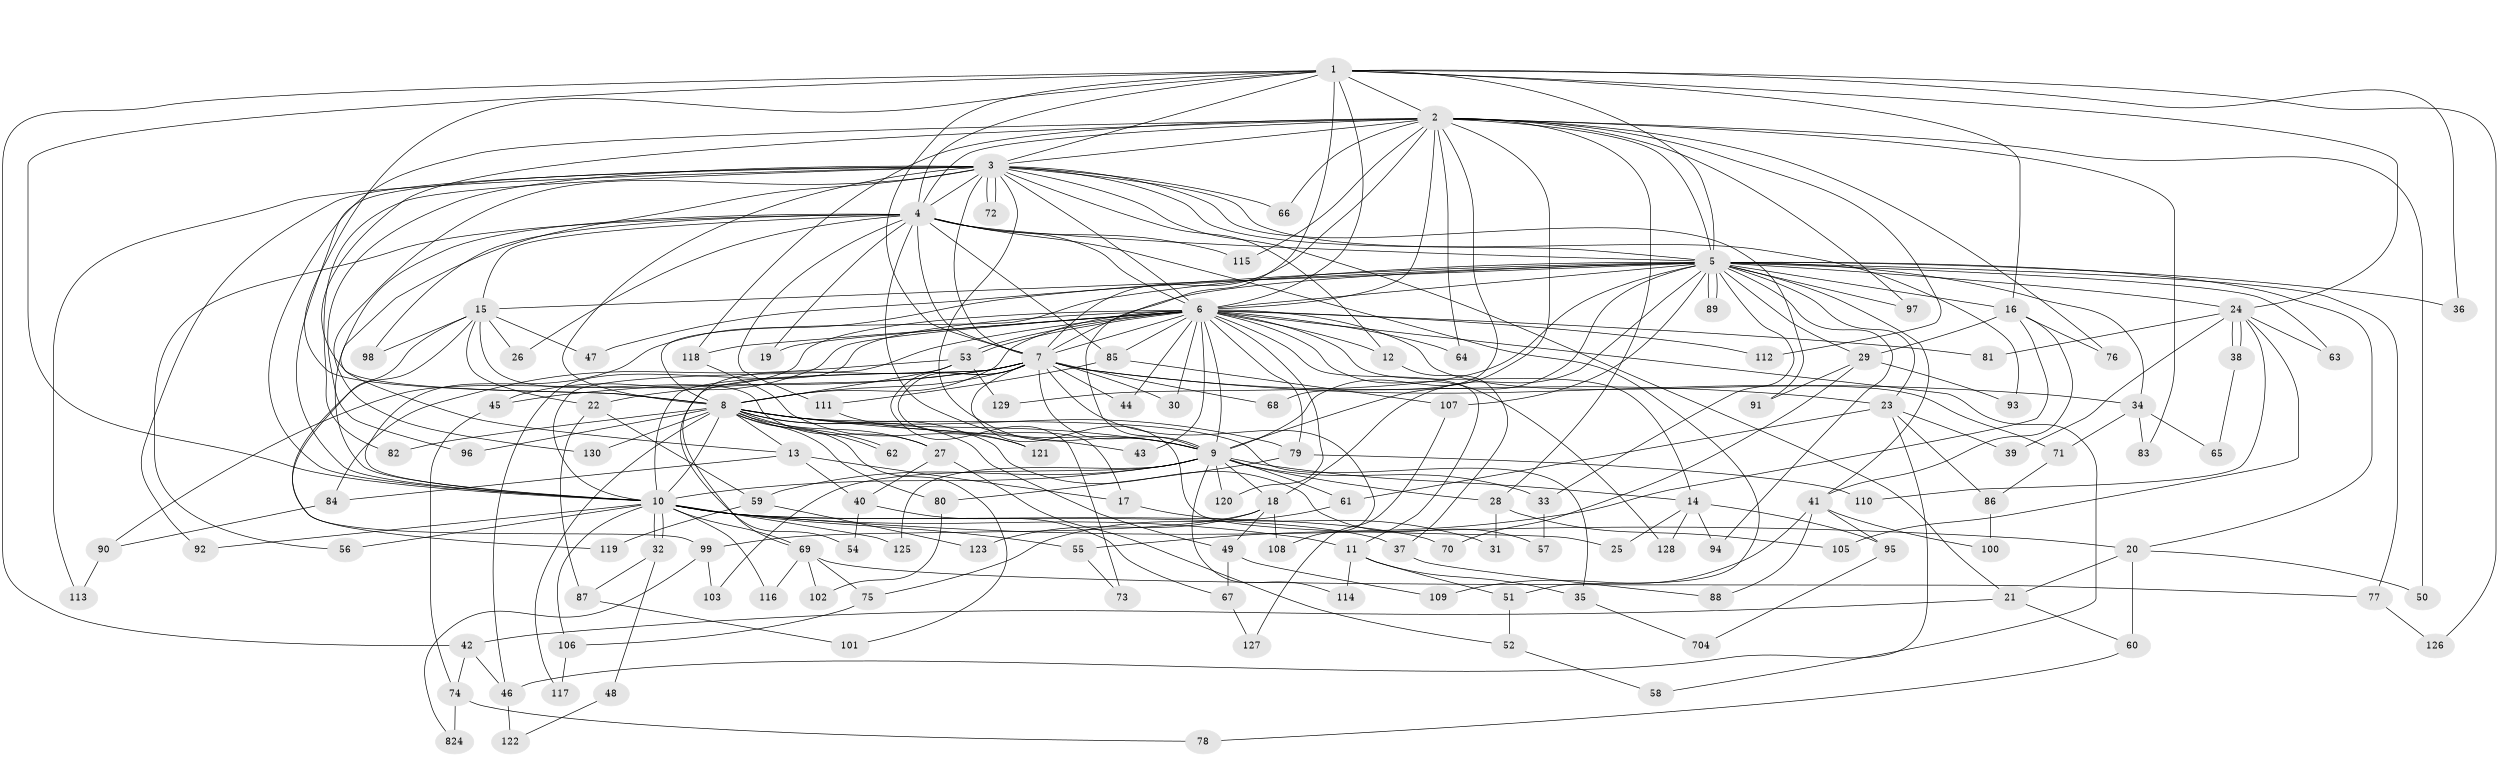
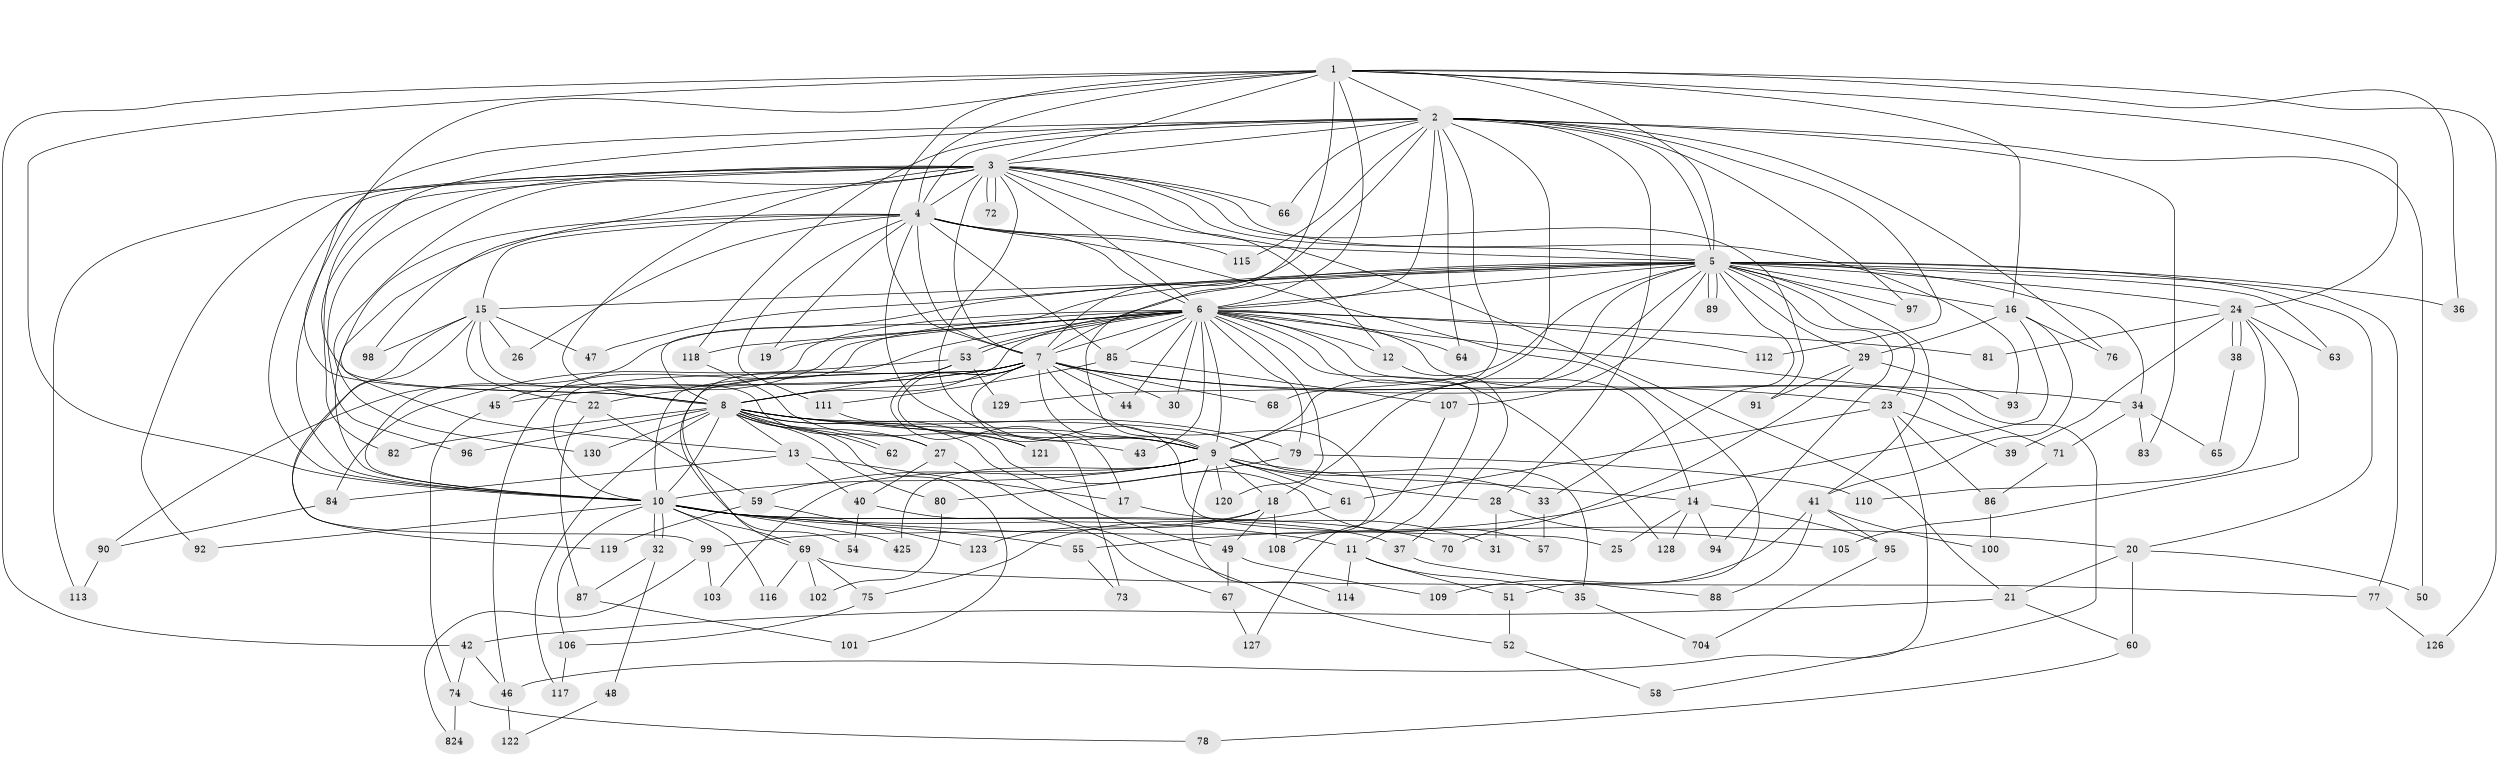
node "56": removed
node "125": label "125" -> "425"
